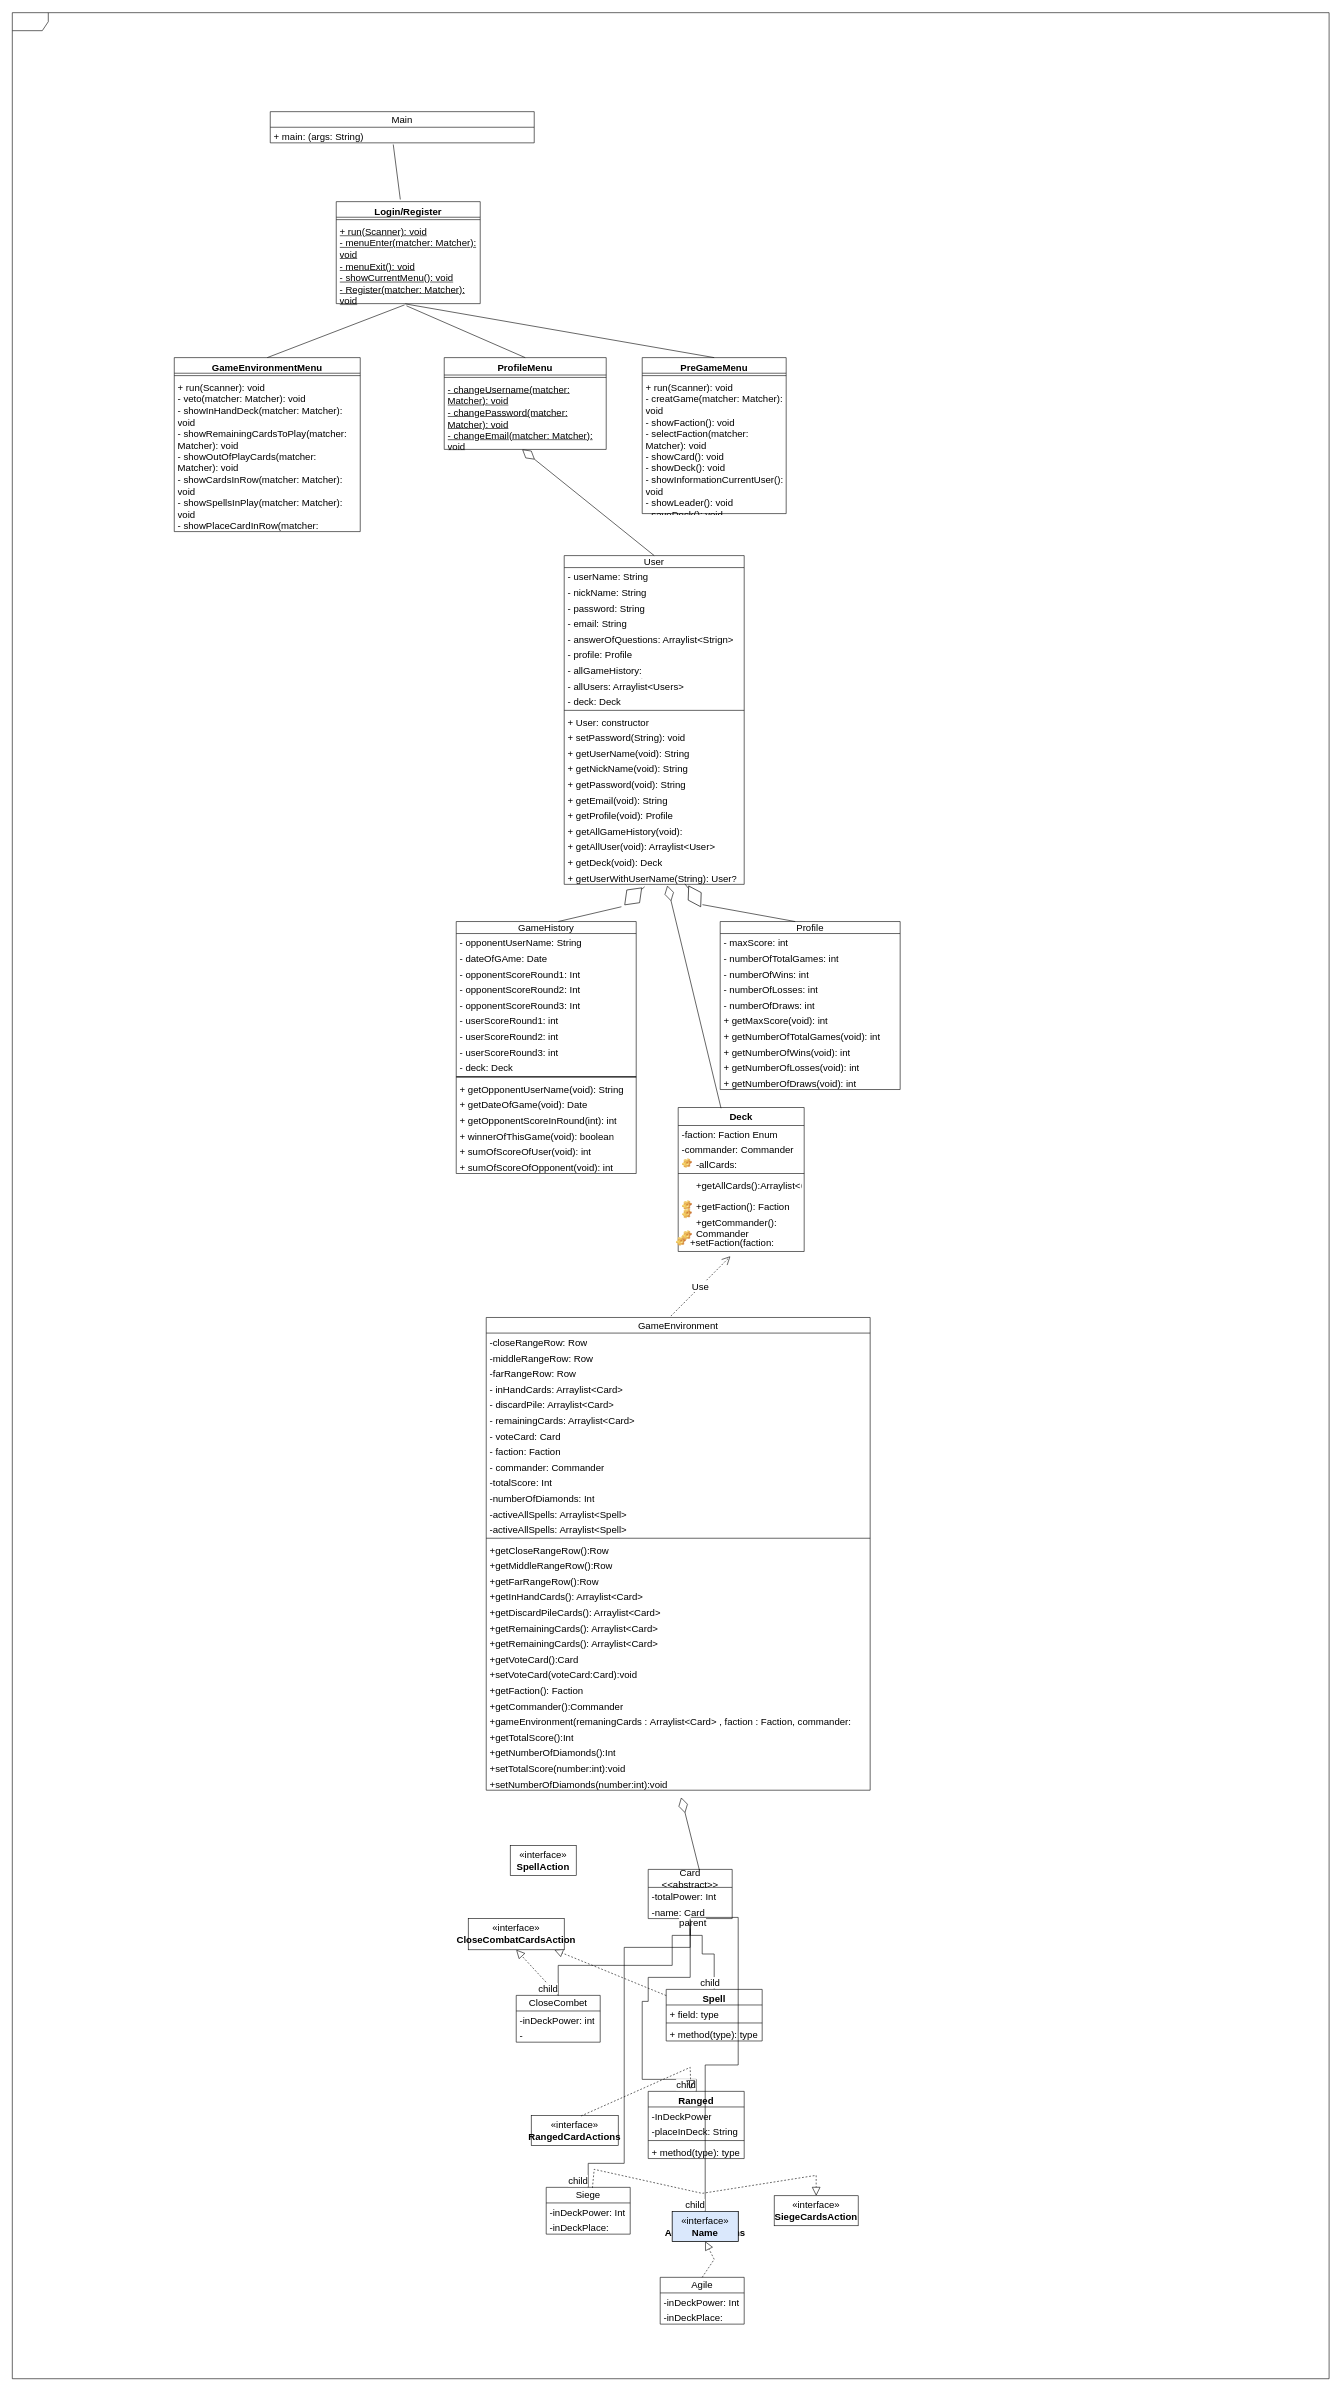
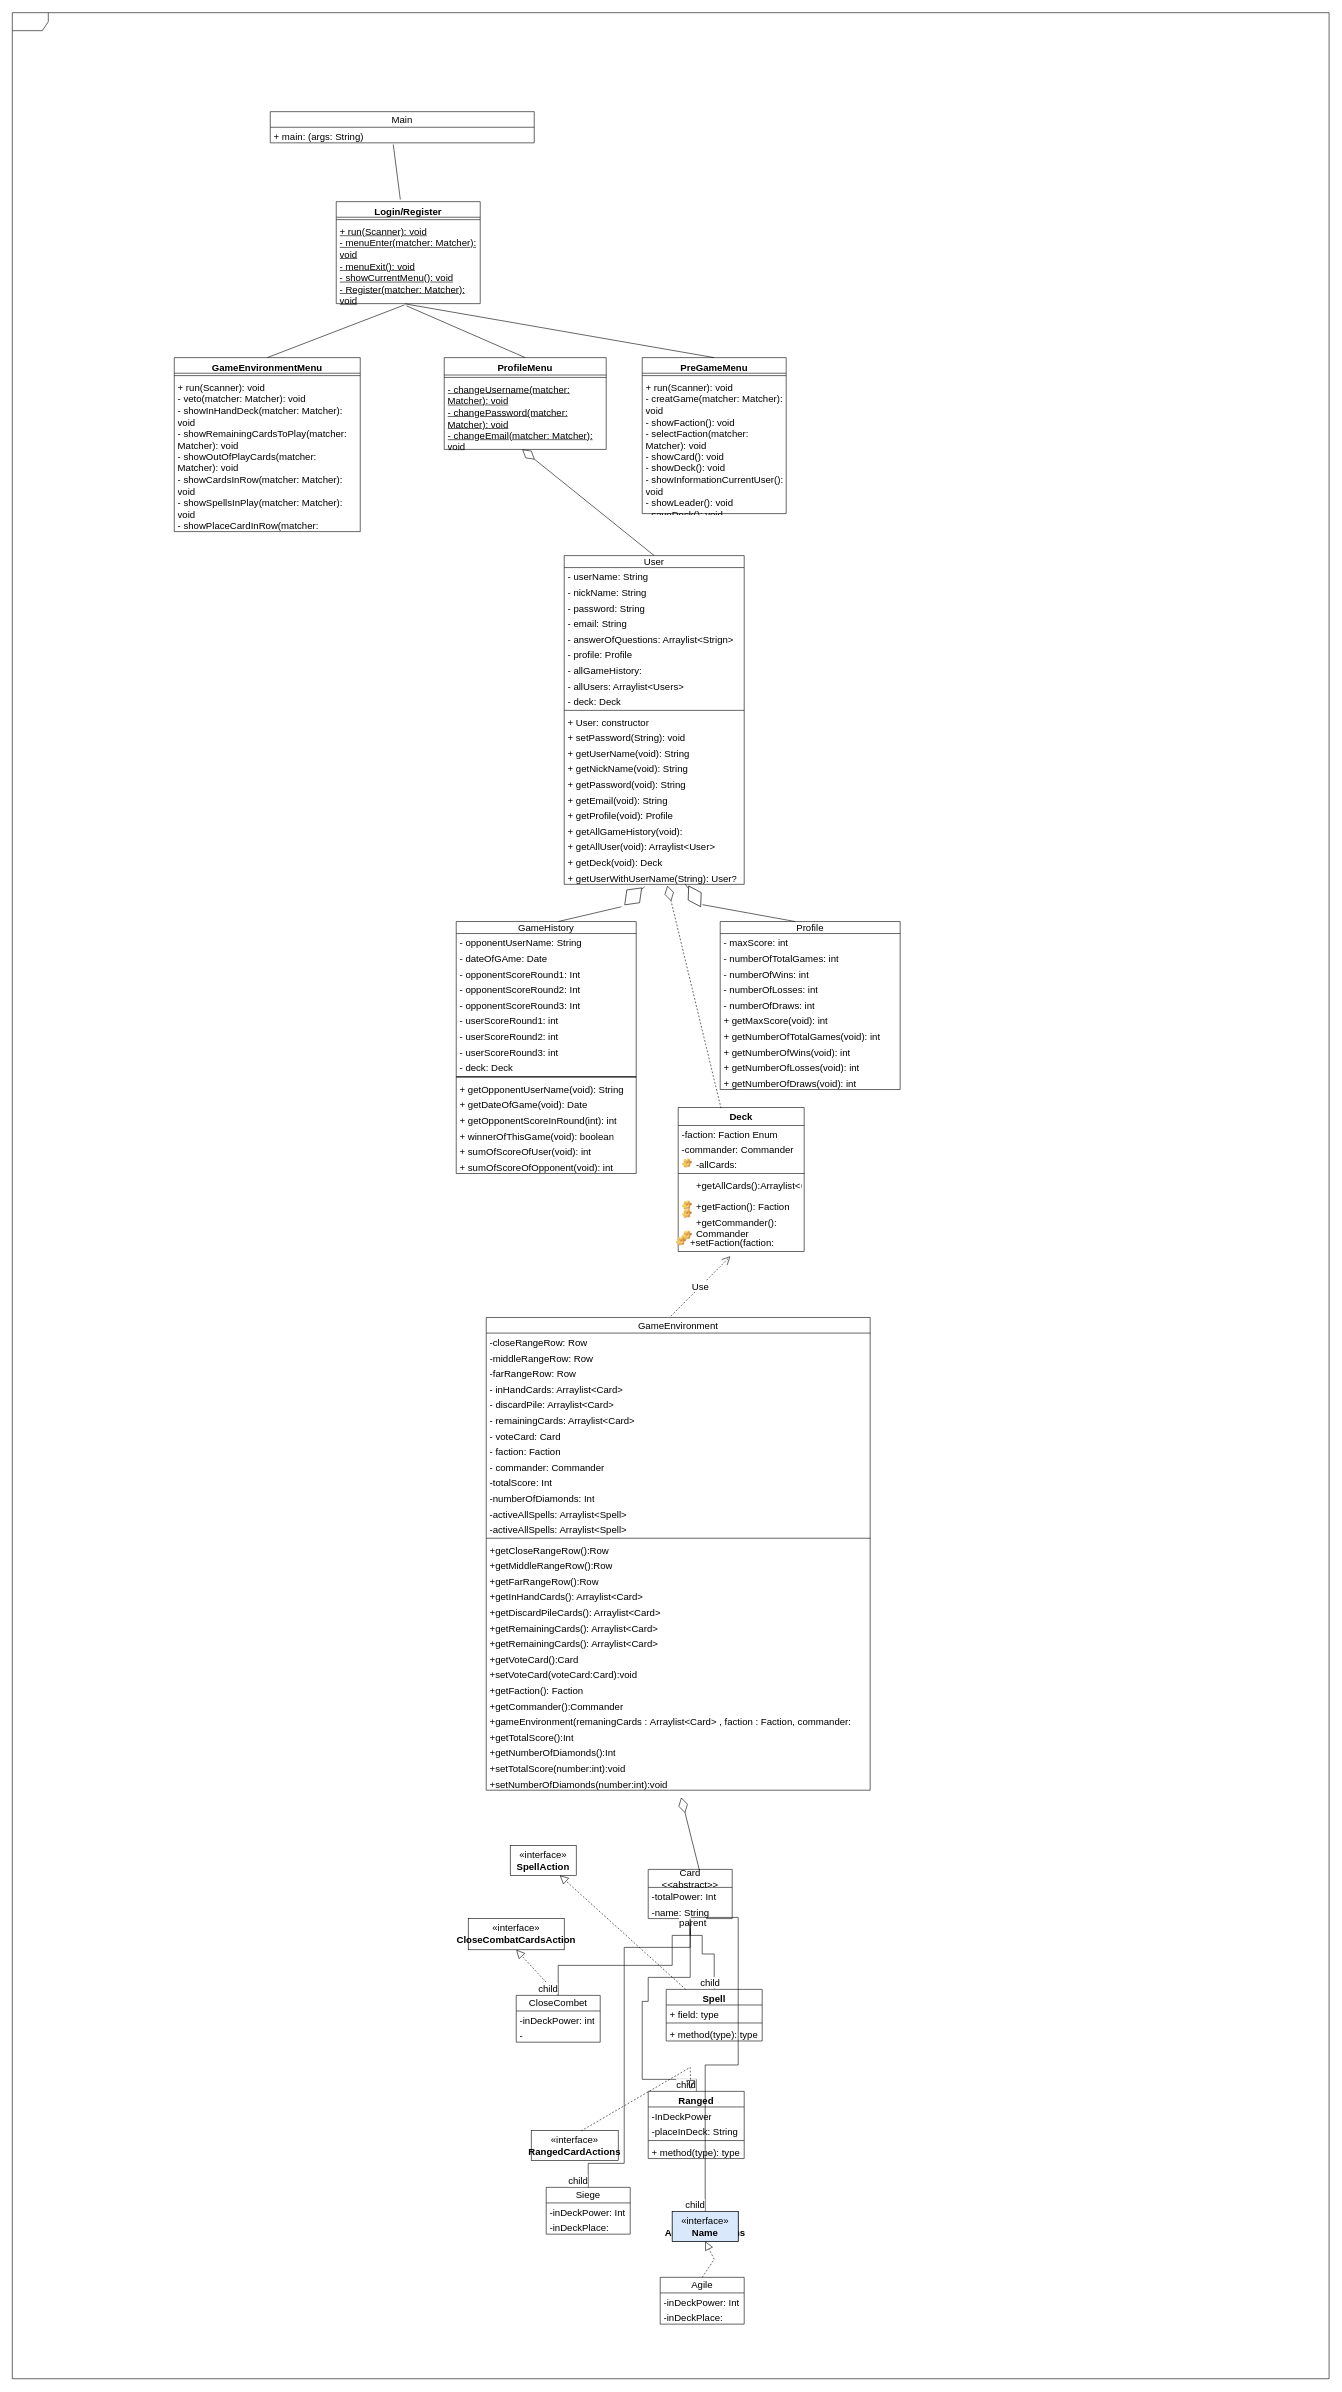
edge "Deck" -> "+ getUserWithUserName(String): User?": style solid -> dashed
node "-name: Card": label "-name: Card" -> "-name: String"
edge "Spell" -> "«interface»CloseCombatCardsAction": now "Spell" -> "«interface»SpellAction"
node "«interface»RangedCardActions": moved (575, 2130) -> (575, 2145)
edge "Siege" -> "«interface»SiegeCardsAction": removed
node "«interface»SiegeCardsAction": removed
